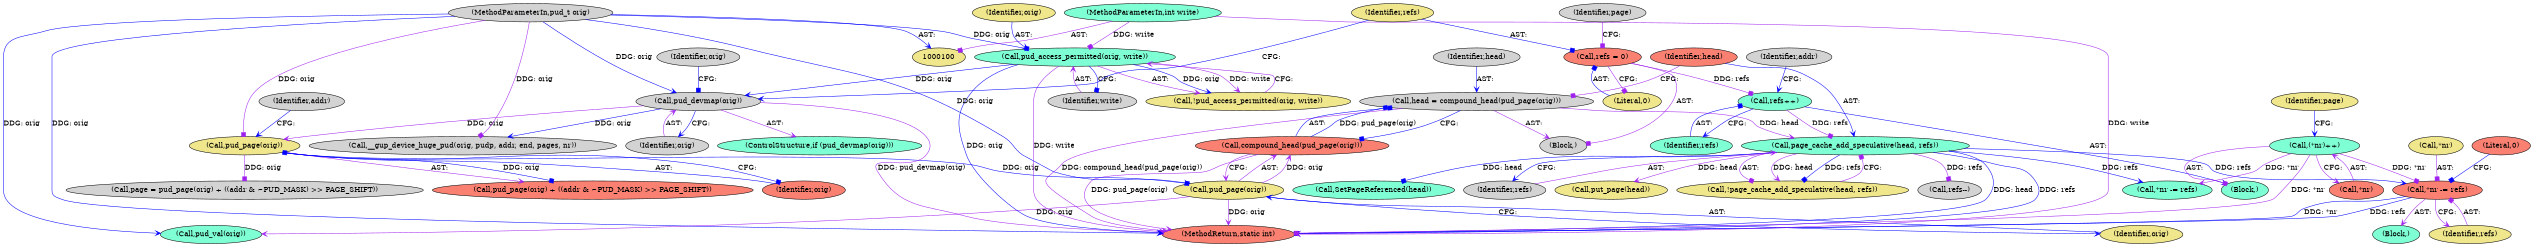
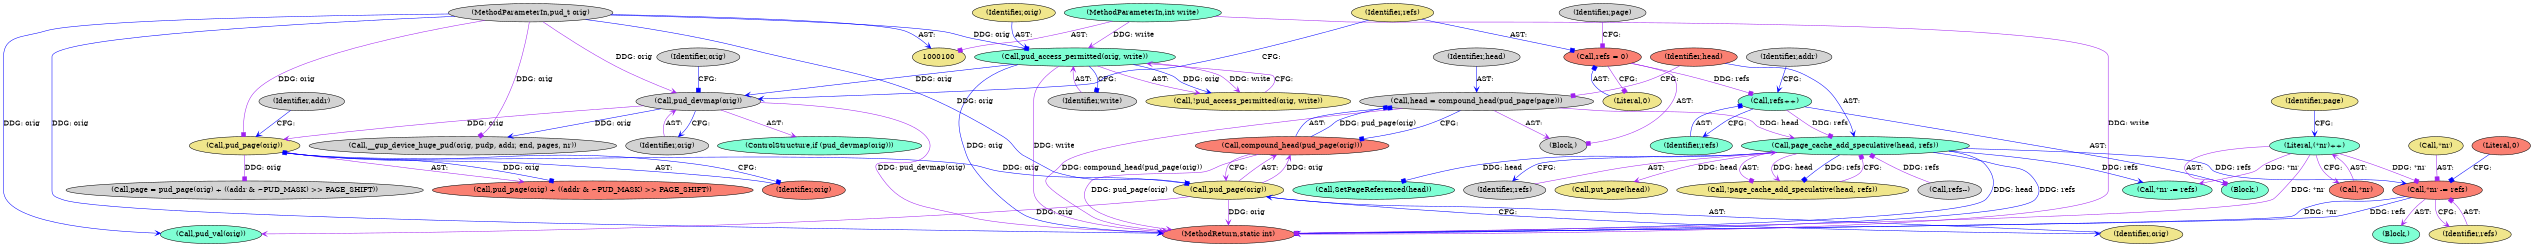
edge "(MethodParameterIn,int write)" -> "(Call,pud_access_permitted(orig, write))": arrowhead box -> vee
edge "(MethodParameterIn,pud_t orig)" -> "(Call,pud_devmap(orig))": color blue -> purple
node "(Call,head = compound_head(pud_page(orig)))": label "(Call,head = compound_head(pud_page(orig)))" -> "(Call,head = compound_head(pud_page(page)))"
node "(Call,(*nr)++)": label "(Call,(*nr)++)" -> "(Literal,(*nr)++)"
edge "(Call,page_cache_add_speculative(head, refs))" -> "(Call,refs--)": reversed
